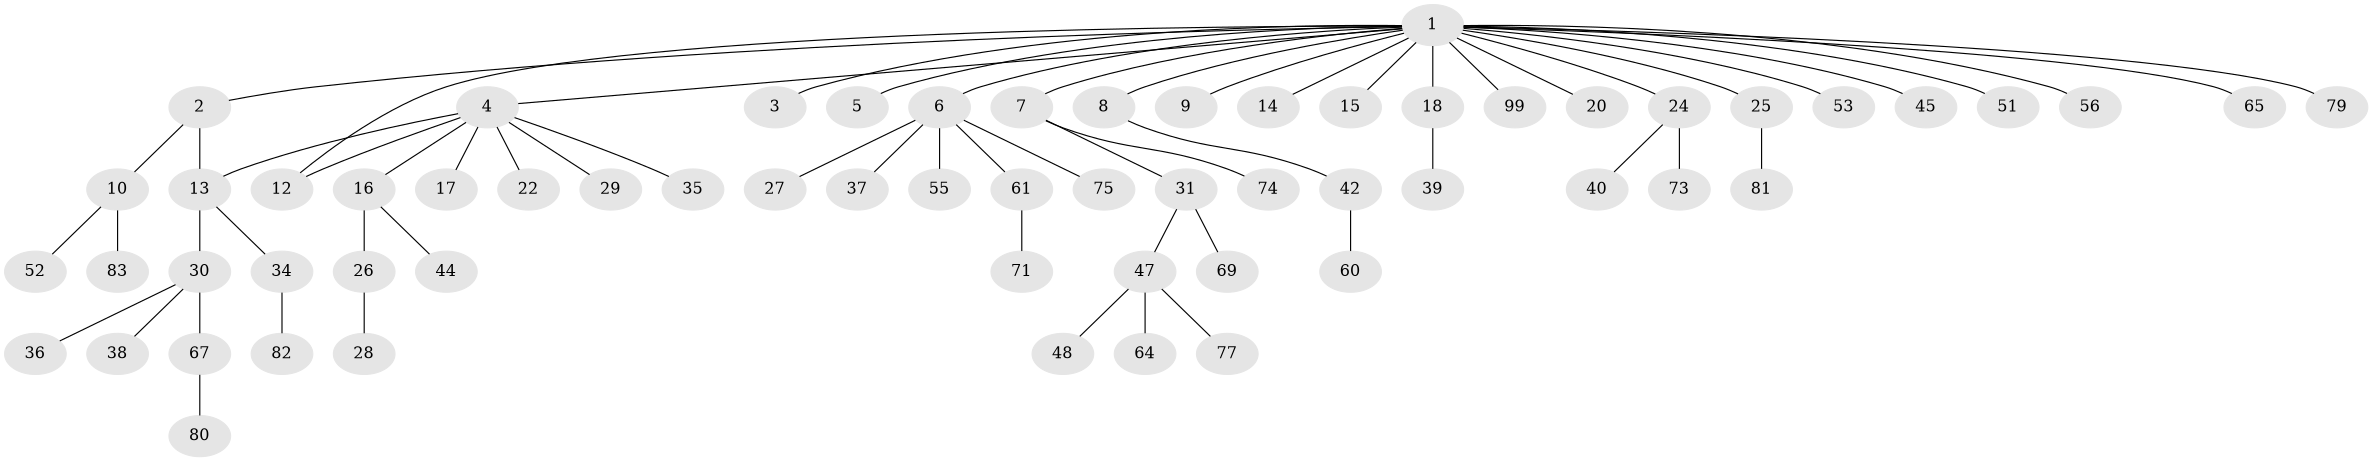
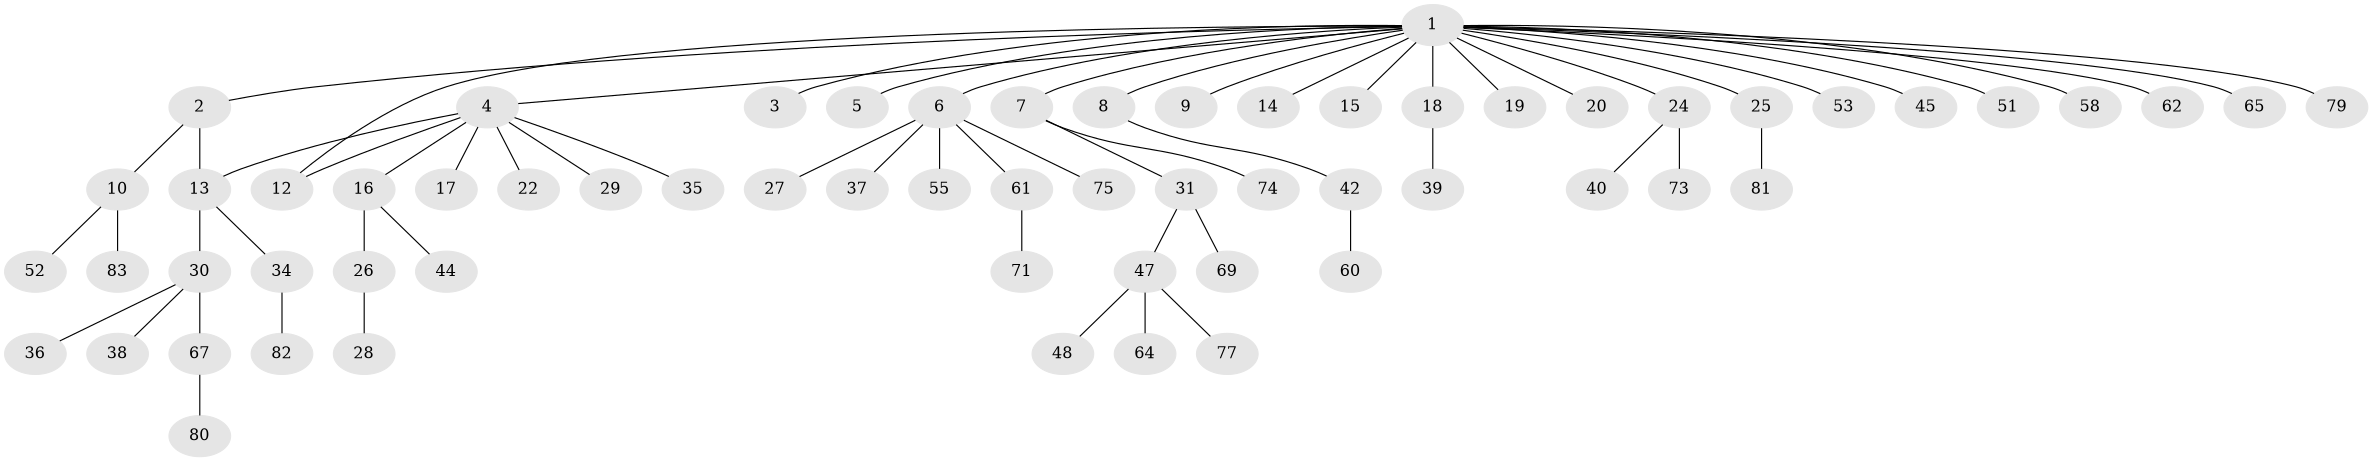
node "99": label "99" -> "19"
node "56": label "56" -> "58"
node "62": added
